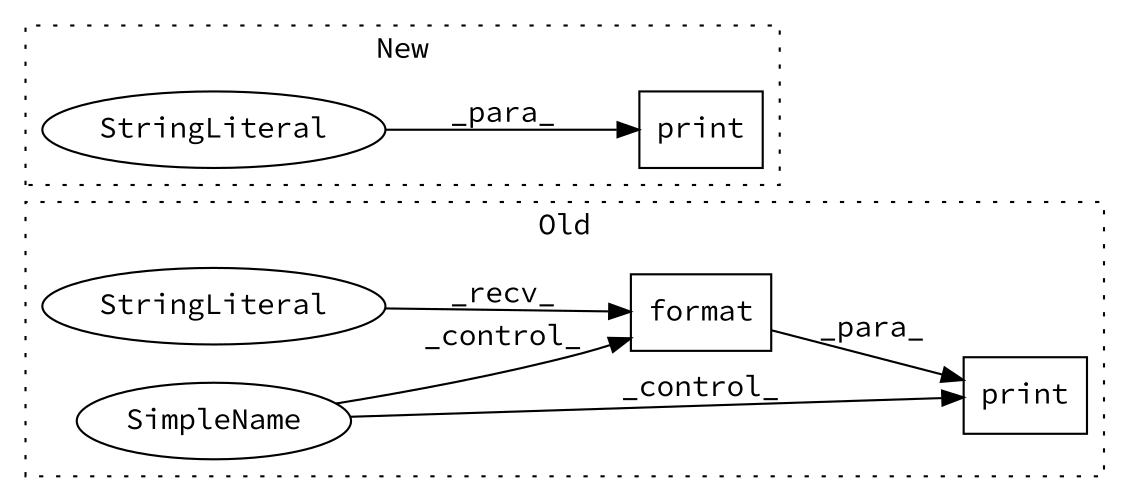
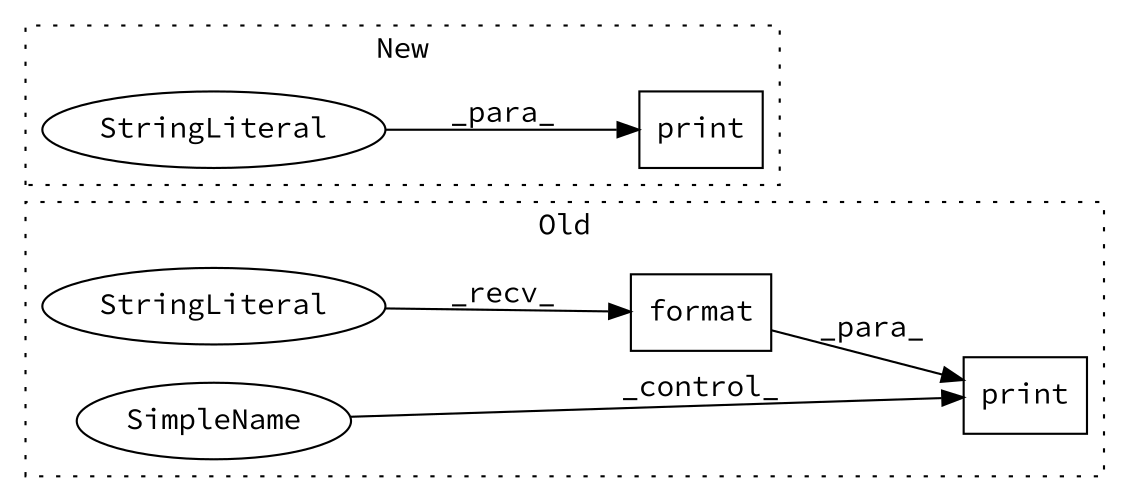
edge "SimpleName" -> "format": removed, label "_control_"
